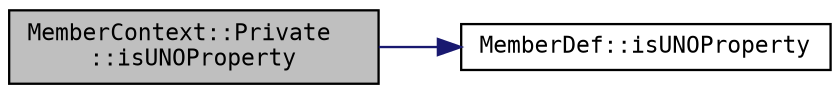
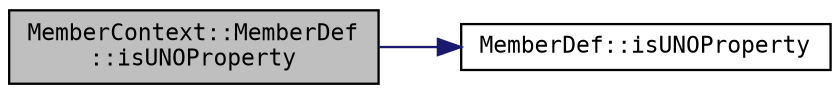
node "MemberContext::Private ::isUNOProperty": label "MemberContext::Private ::isUNOProperty" -> "MemberContext::MemberDef ::isUNOProperty"
